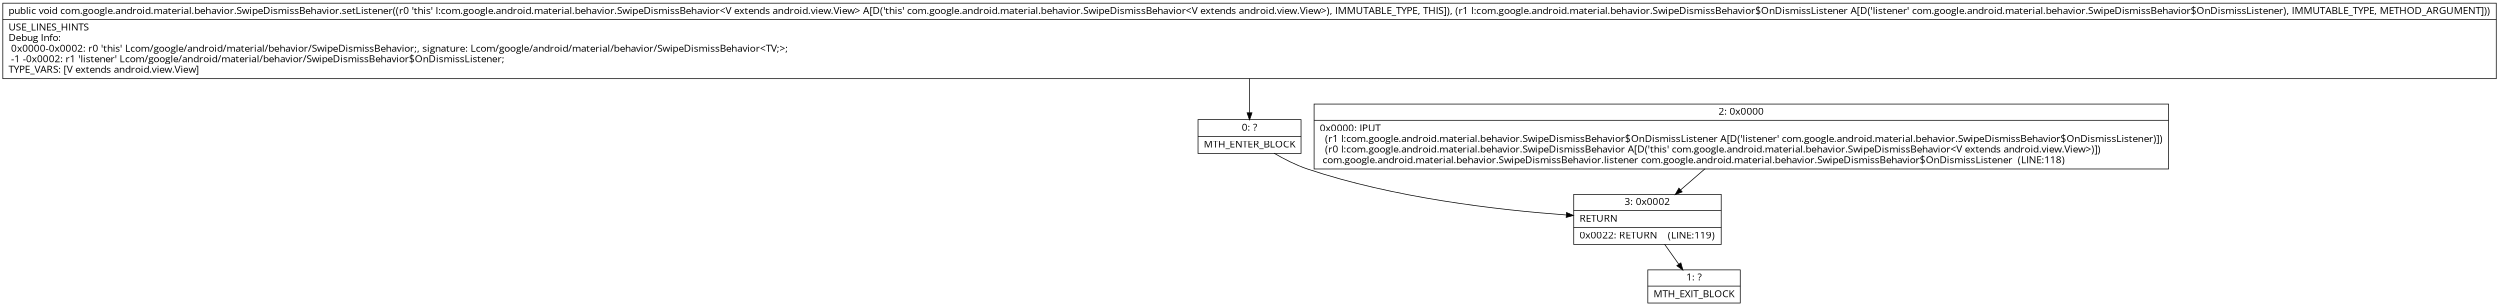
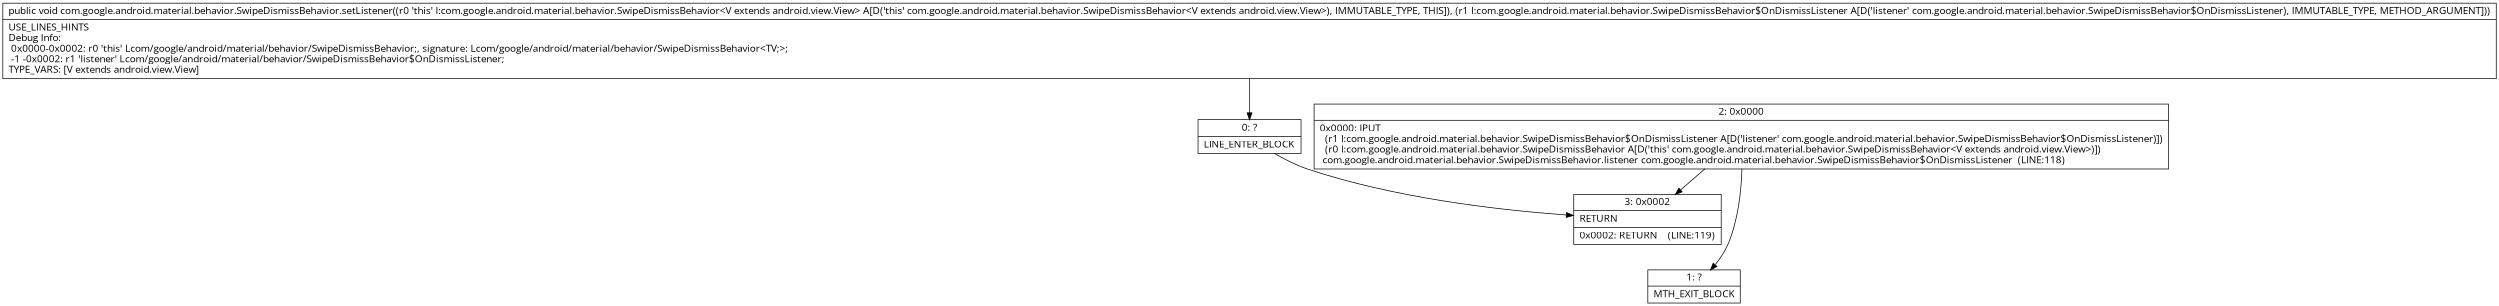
node "0: ?": text "MTH_ENTER_BLOCK" -> "LINE_ENTER_BLOCK"
node "3: 0x0002": text "0x0022: RETURN    (LINE:119)" -> "0x0002: RETURN    (LINE:119)"
edge "3: 0x0002" -> "1: ?": now "2: 0x0000" -> "1: ?"
